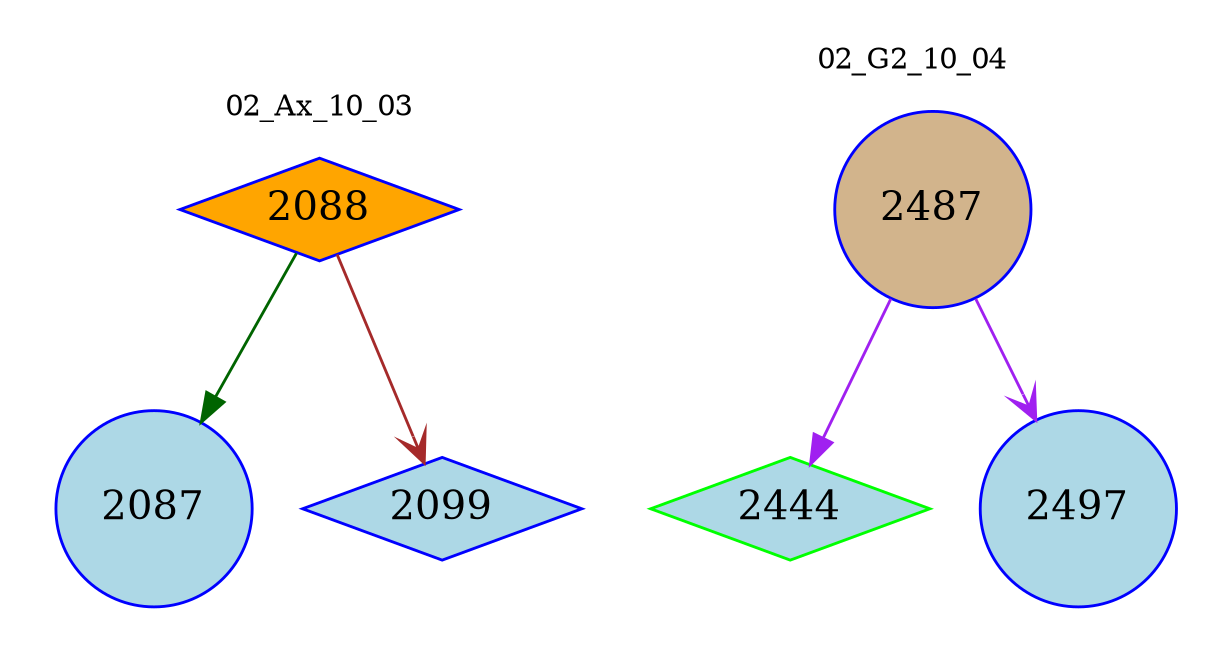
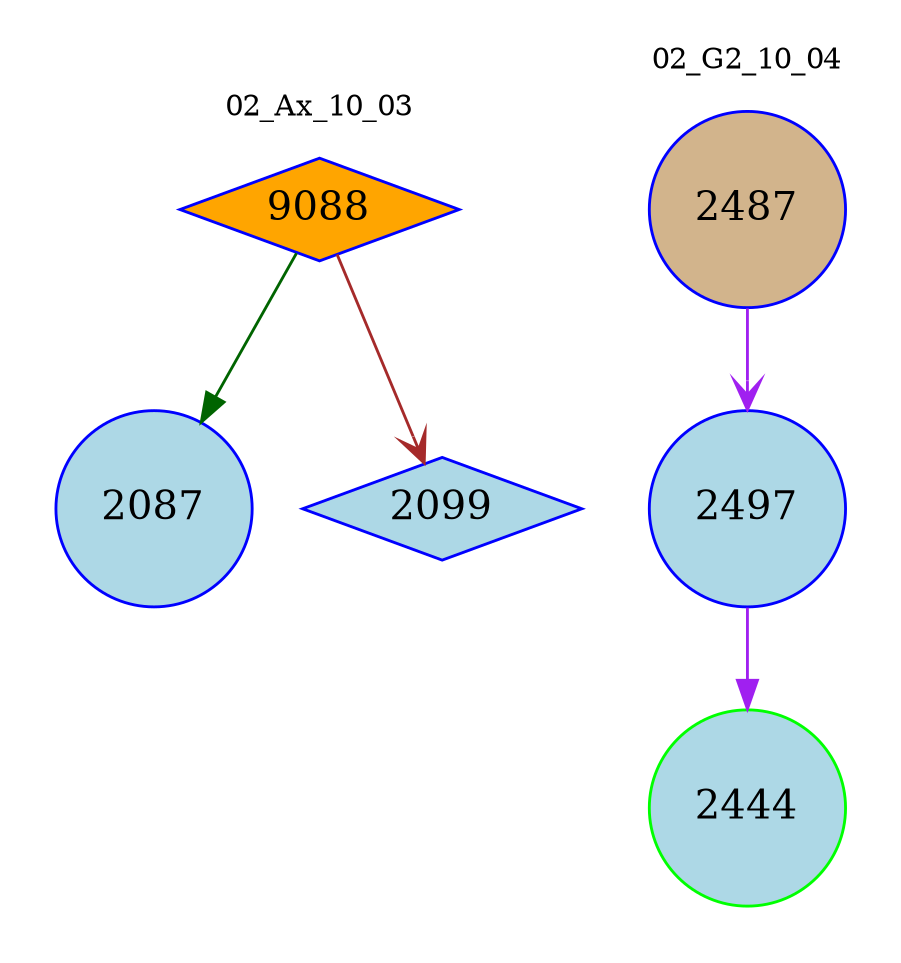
node "2088": label "2088" -> "9088"
edge "2487" -> "2444": now "2497" -> "2444"
node "2444": shape diamond -> circle
